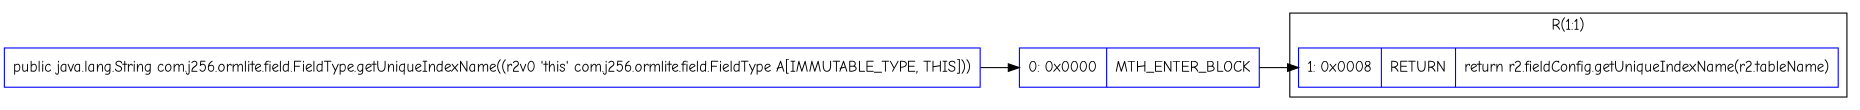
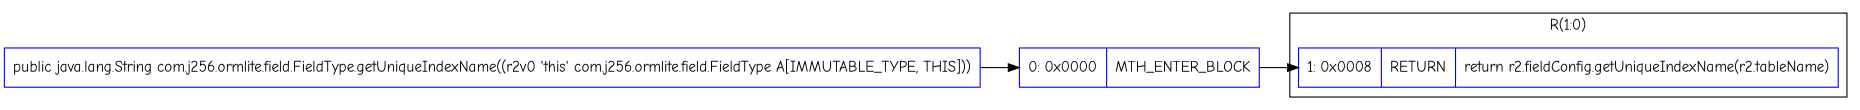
cluster "R(1:1)": label "R(1:1)" -> "R(1:0)"
